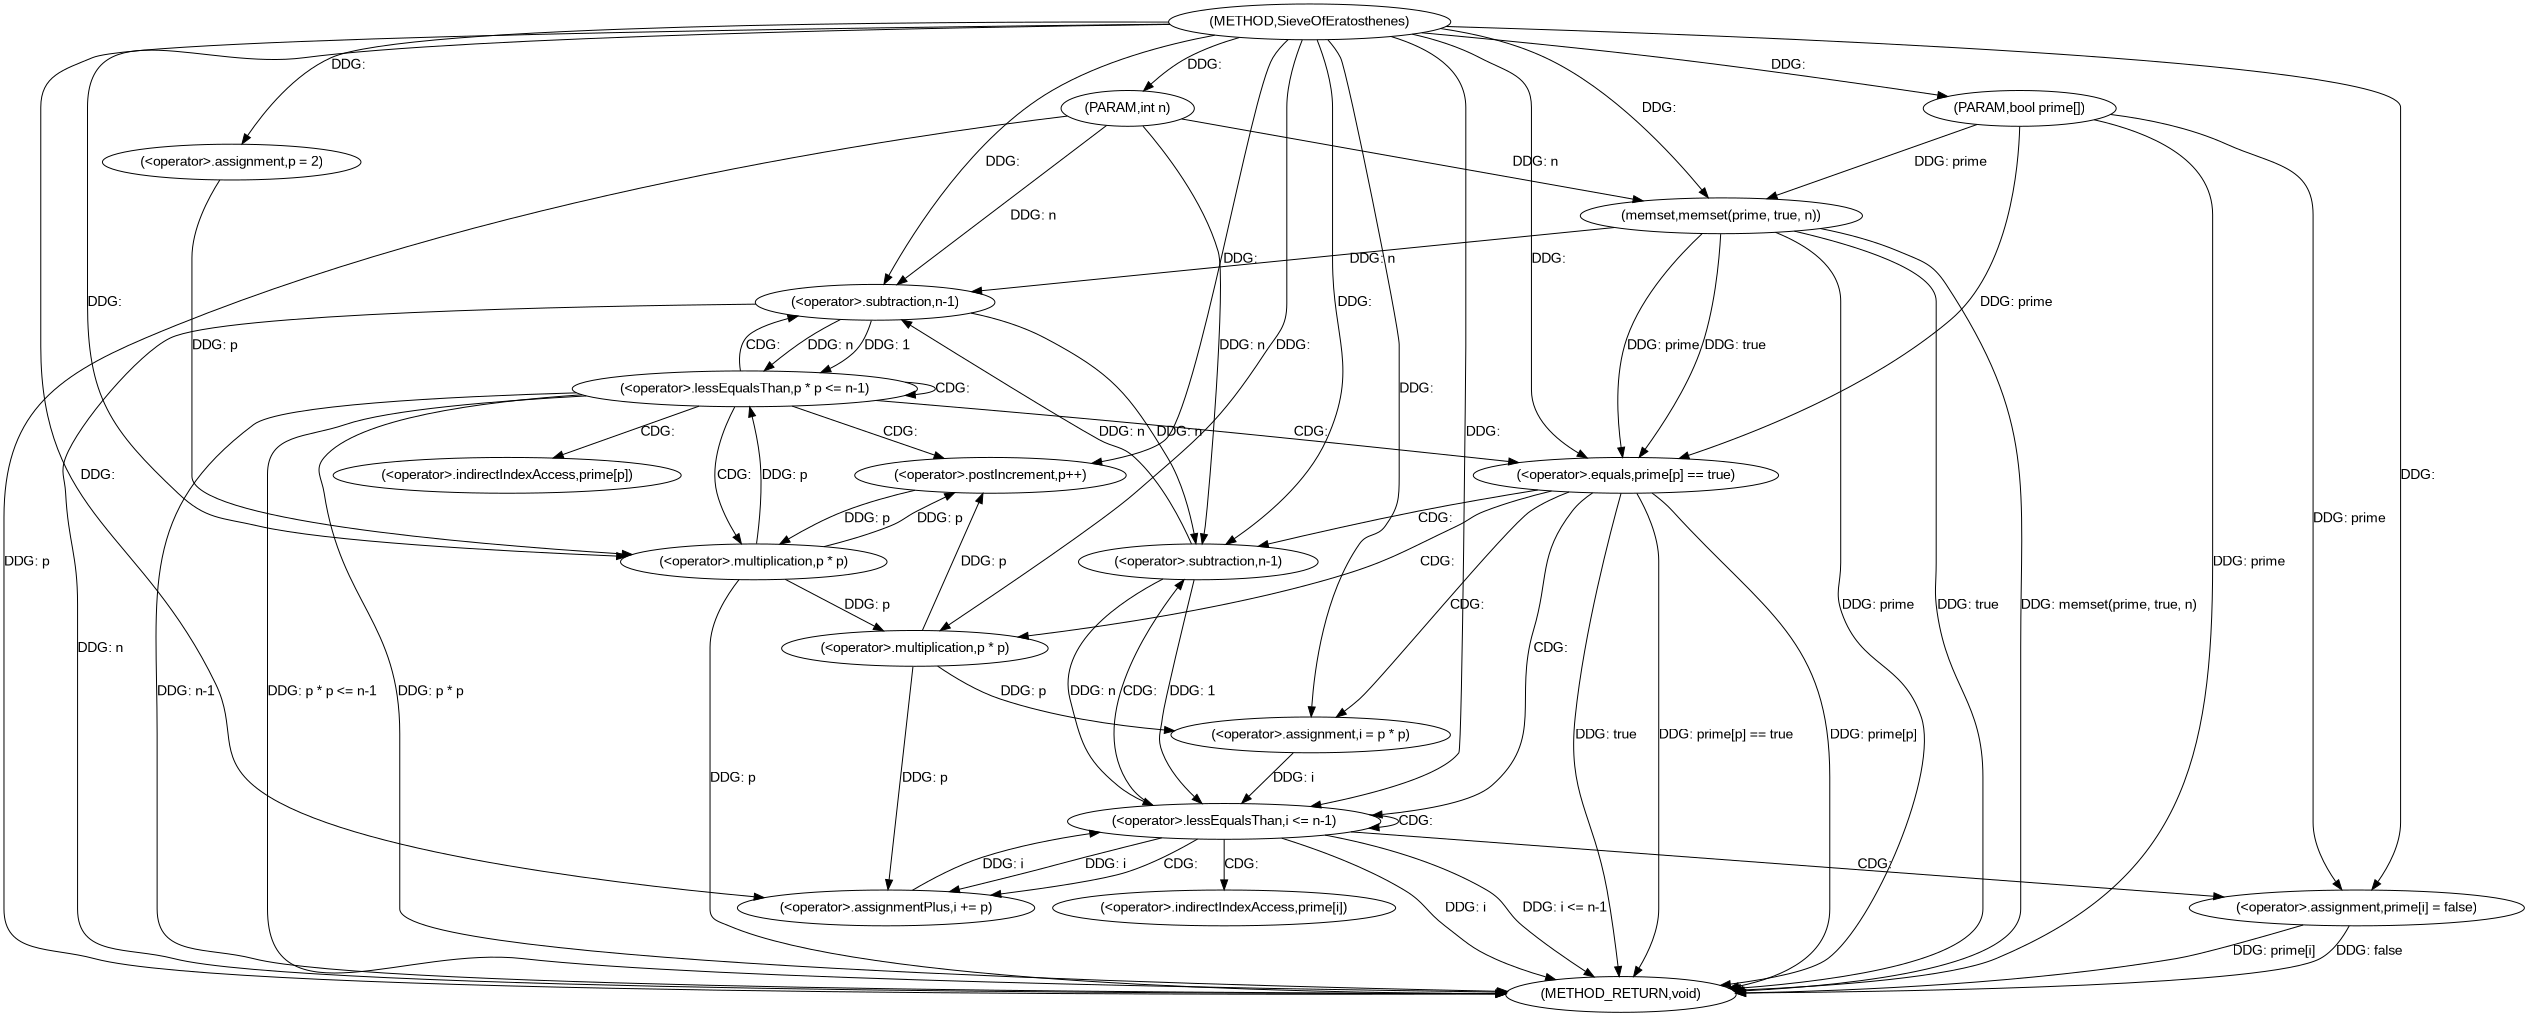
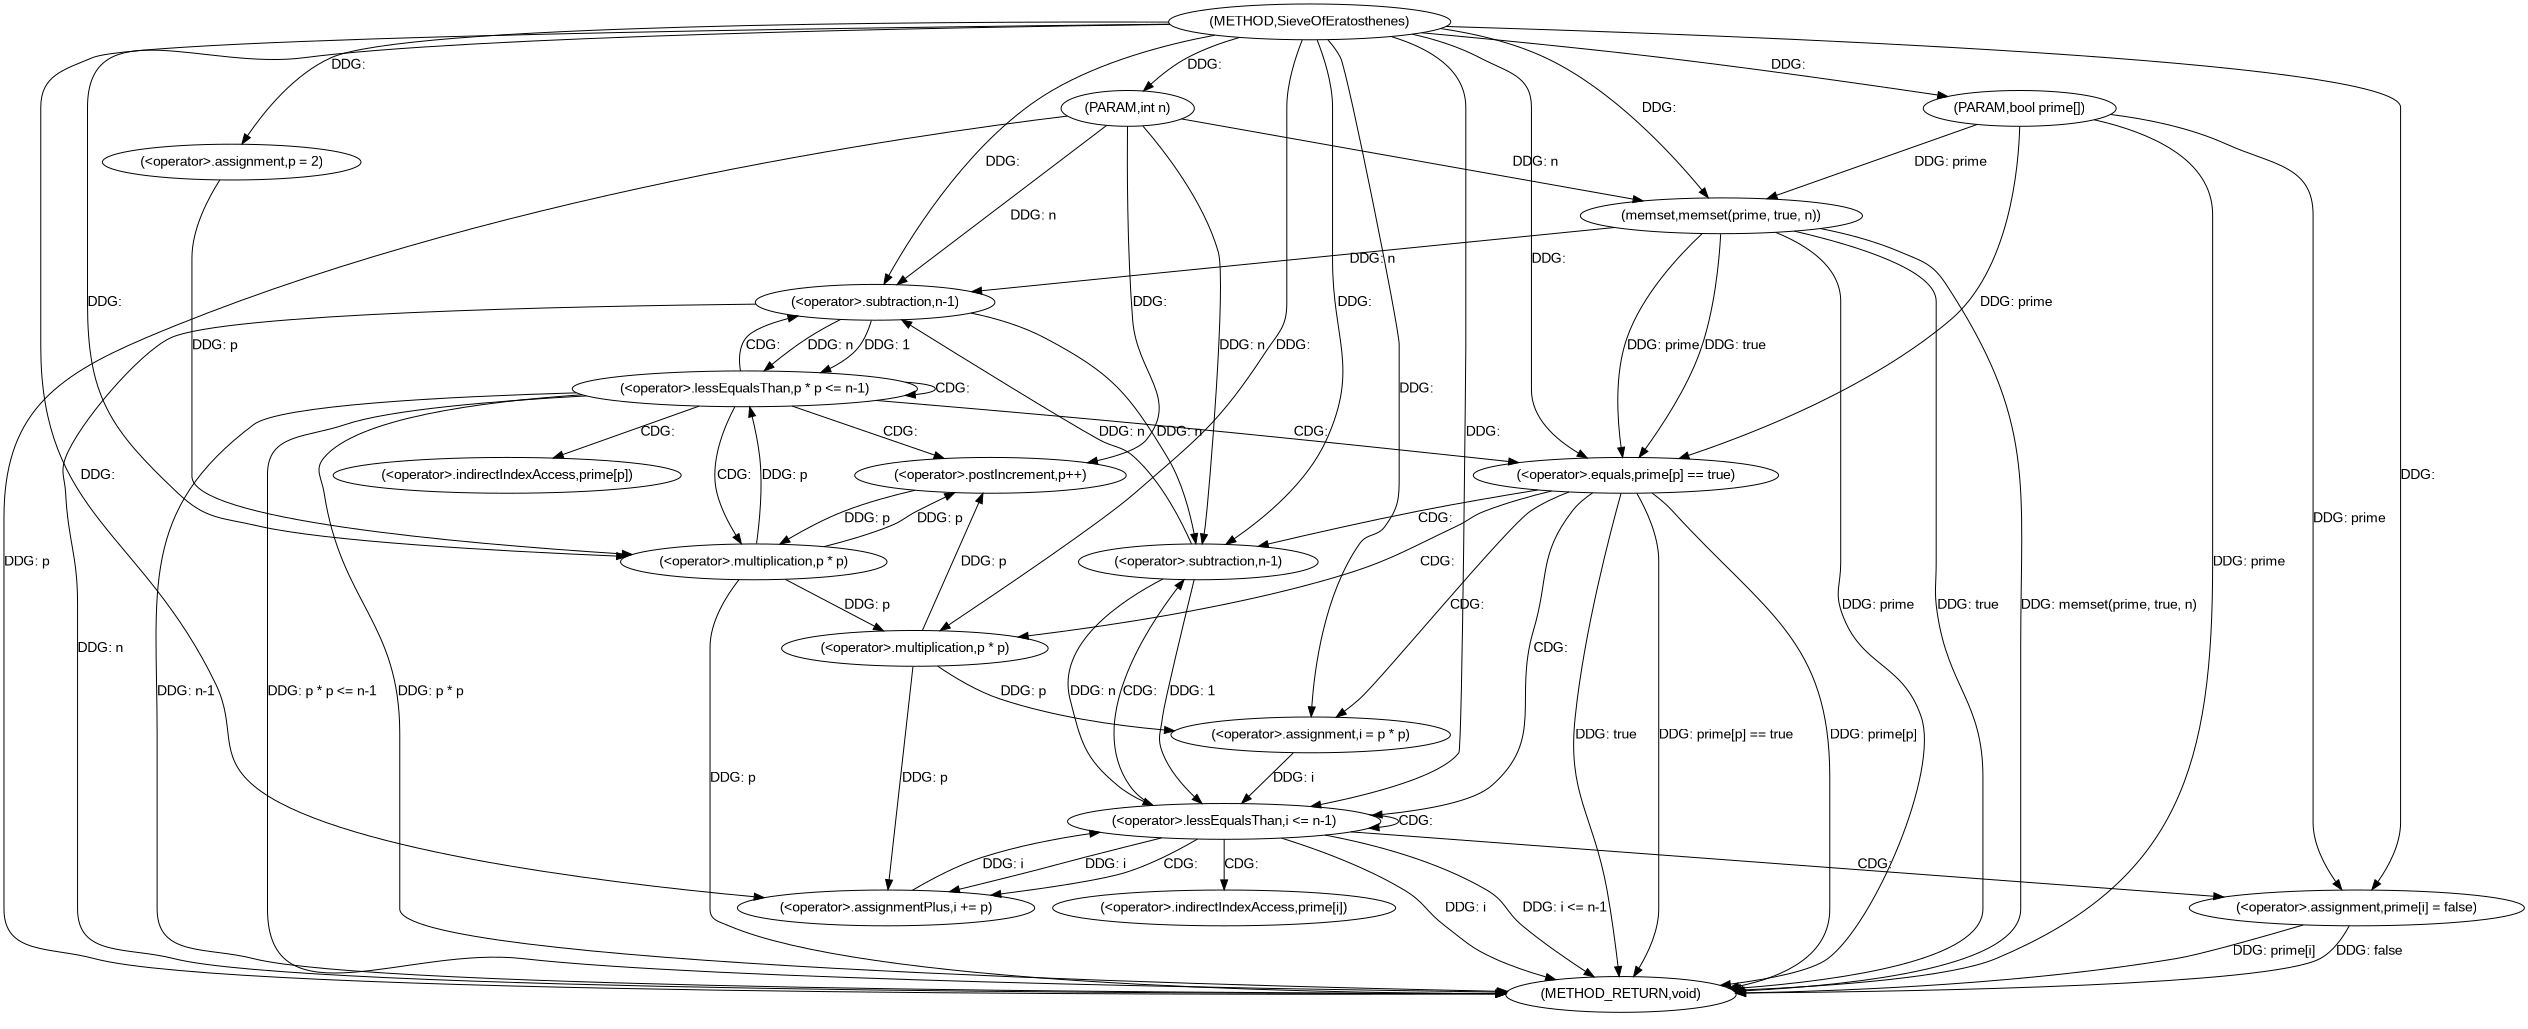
edge "(METHOD,SieveOfEratosthenes)" -> "(<operator>.postIncrement,p++)": now "(PARAM,int n)" -> "(<operator>.postIncrement,p++)"
